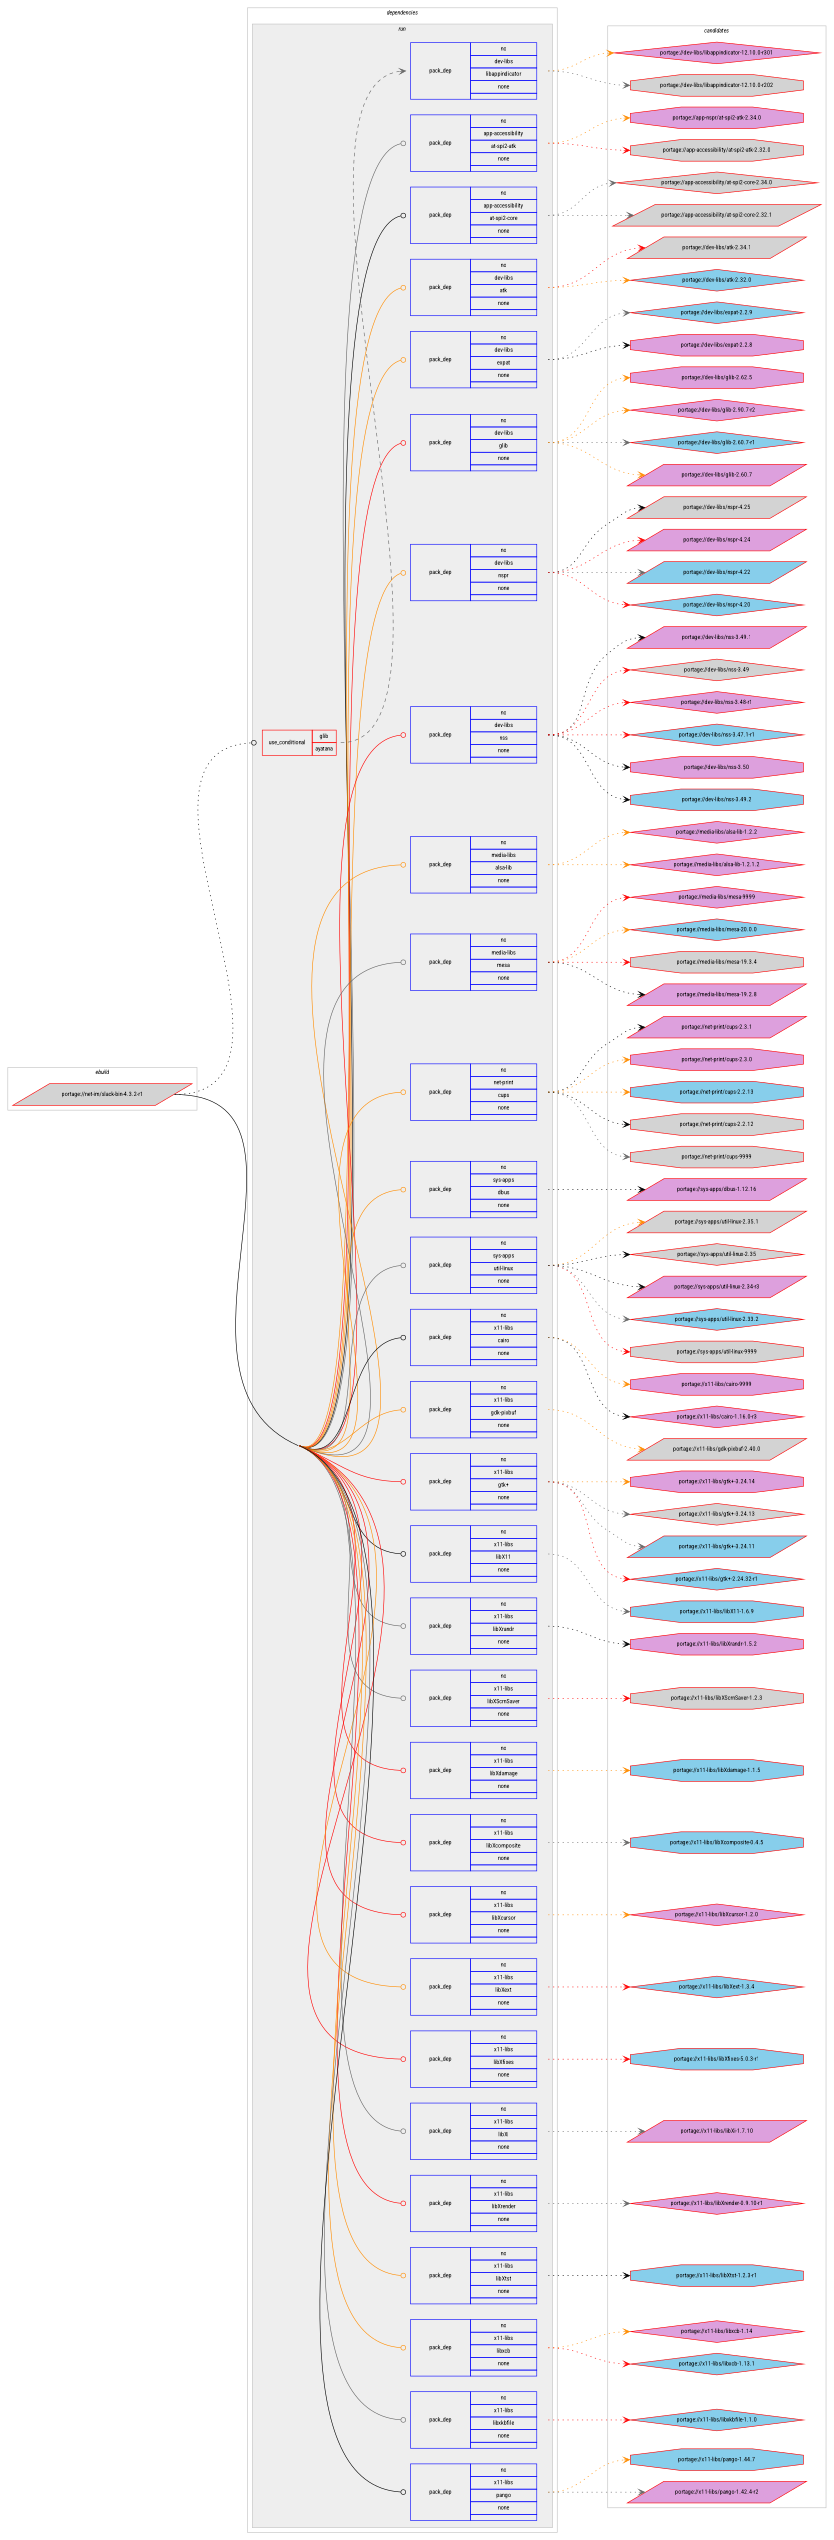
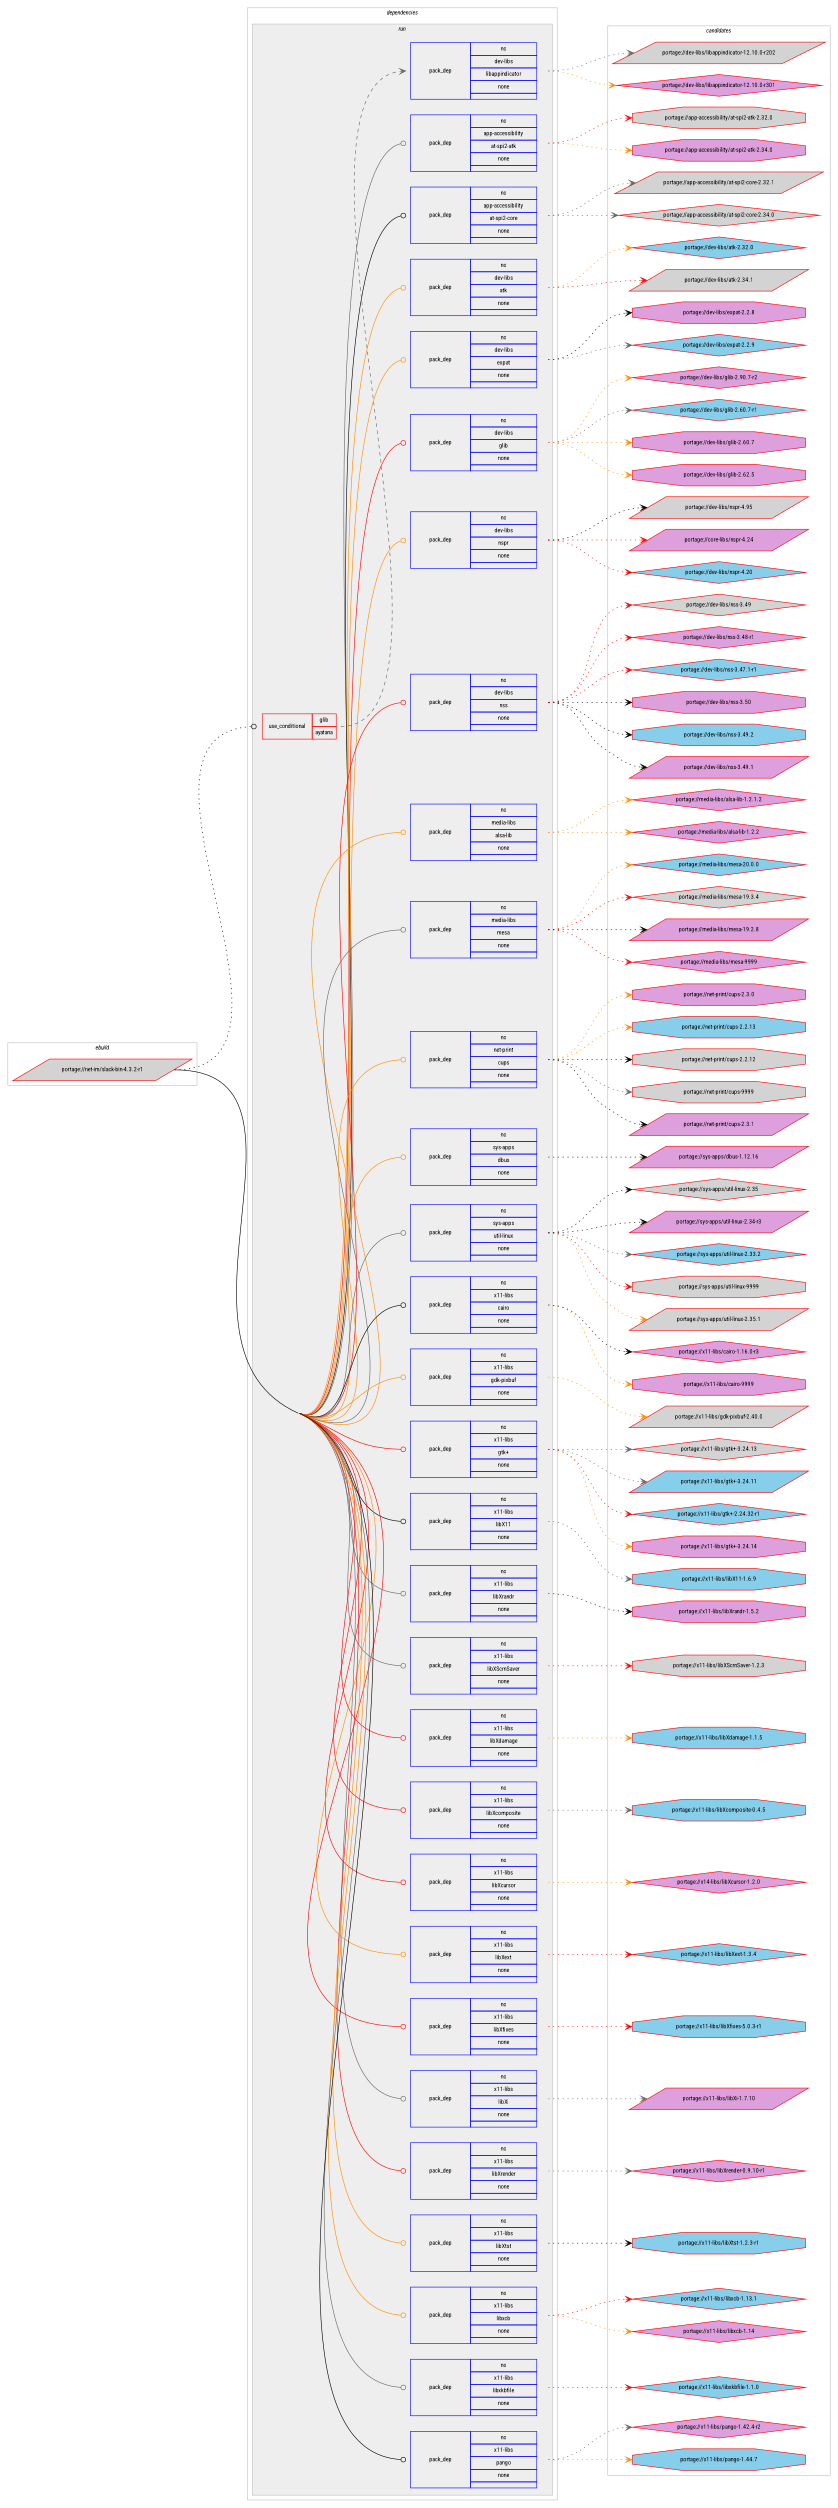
node "portage://dev-libs/libappindicator-12.10.0-r202": shape octagon -> parallelogram
node "portage://app-nspr/at-spi2-atk-2.34.0": label "portage://app-nspr/at-spi2-atk-2.34.0" -> "portage://app-accessibility/at-spi2-atk-2.34.0"
node "portage://dev-libs/glib-2.60.7": shape parallelogram -> octagon
node "portage://dev-libs/nspr-4.25": label "portage://dev-libs/nspr-4.25" -> "portage://dev-libs/nspr-4.95"
node "portage://dev-libs/nspr-4.24": label "portage://dev-libs/nspr-4.24" -> "portage://core-libs/nspr-4.24"
node "portage://dev-libs/nspr-4.22": removed
node "portage://media-libs/mesa-19.3.4": shape octagon -> diamond
node "portage://x11-libs/libXcursor-1.2.0": label "portage://x11-libs/libXcursor-1.2.0" -> "portage://x14-libs/libXcursor-1.2.0"
node "portage://x11-libs/pango-1.42.4-r2": shape parallelogram -> diamond
